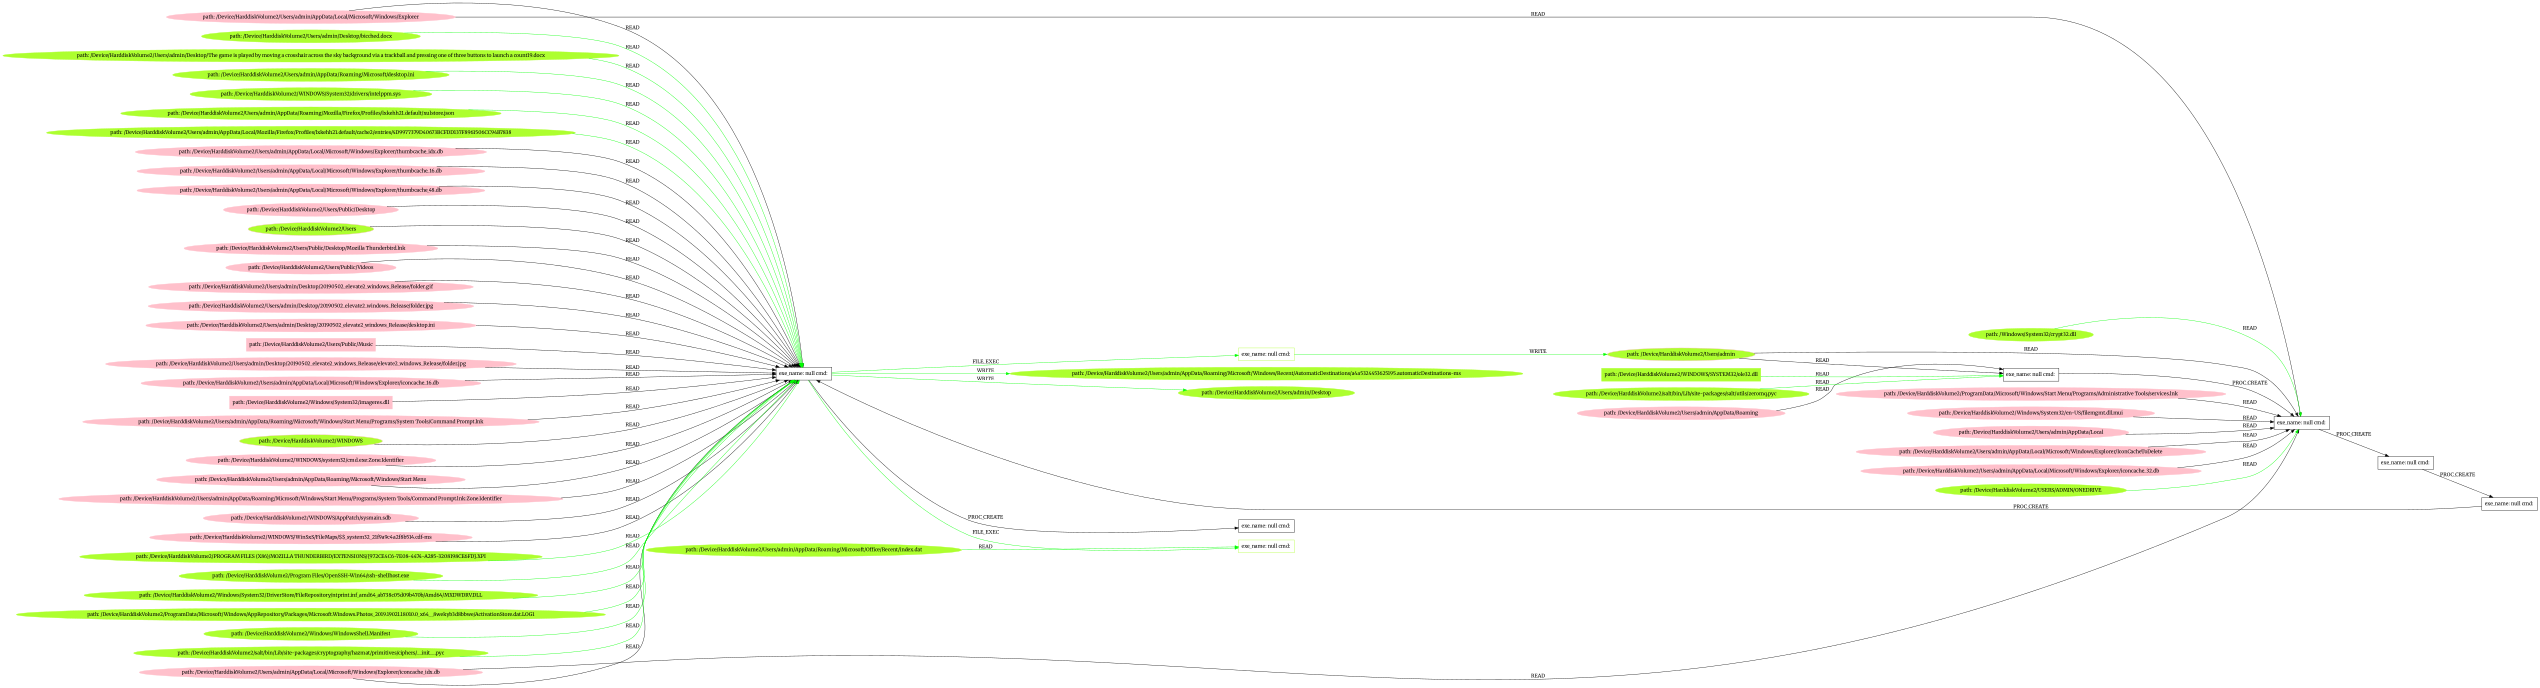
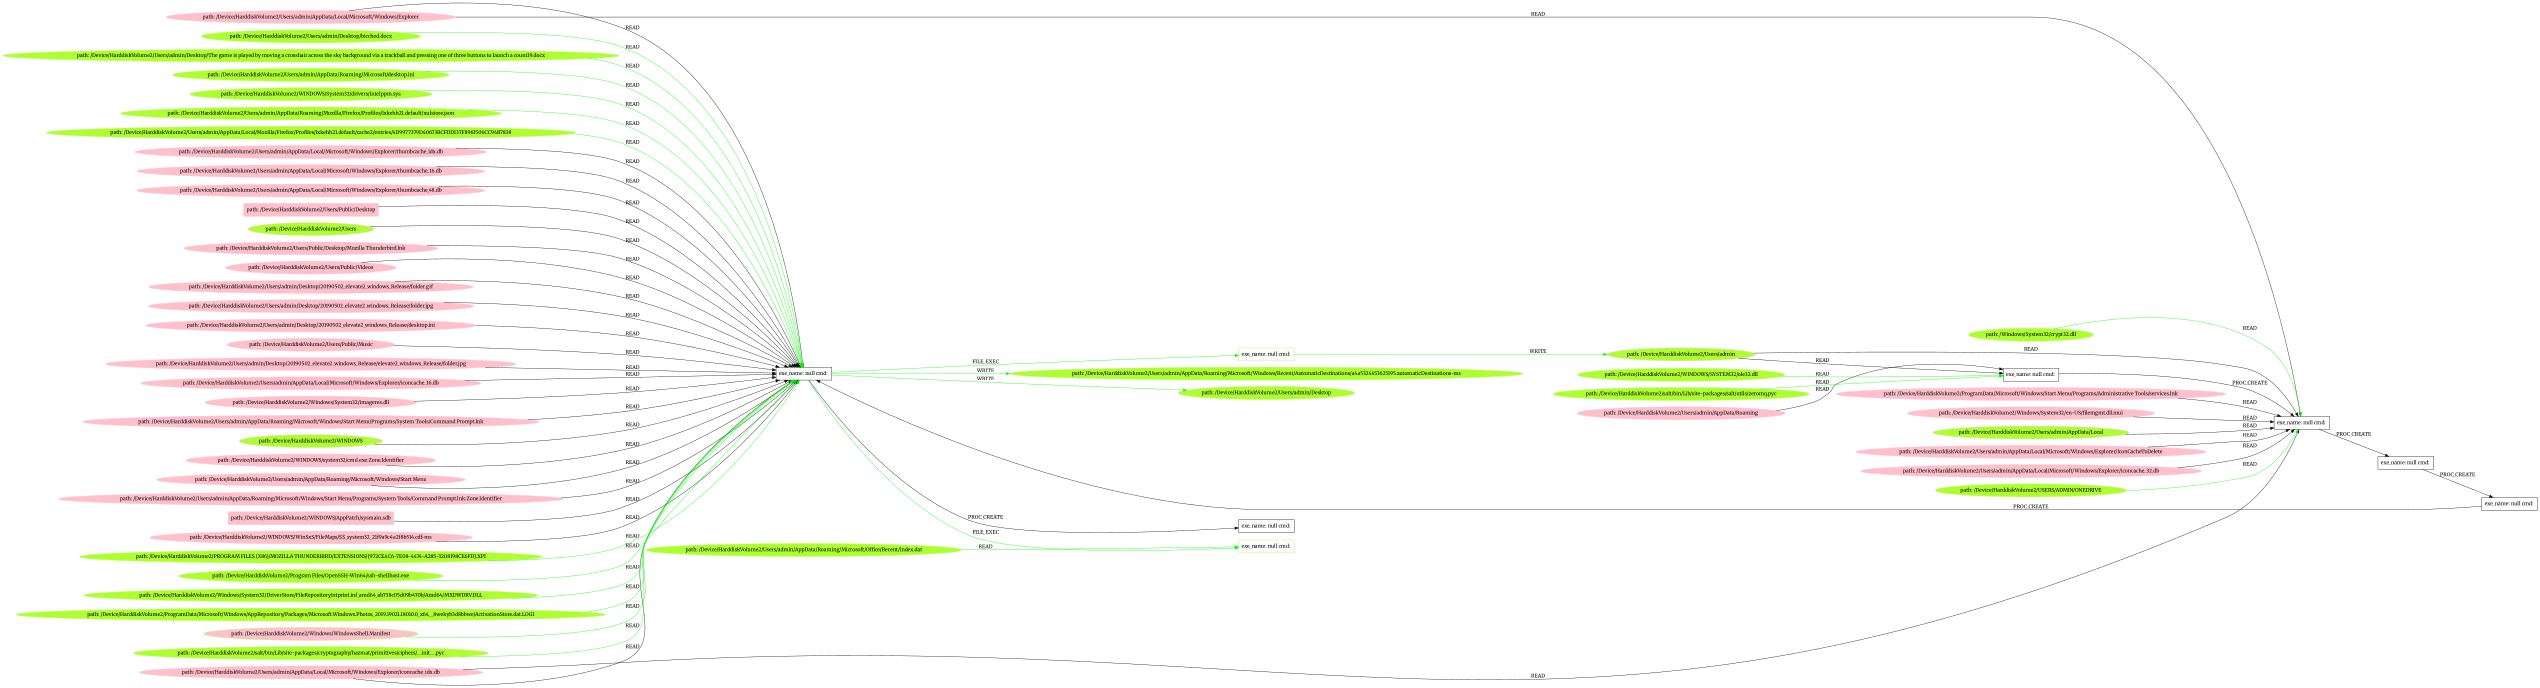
node "path: /Device/HarddiskVolume2/Users/Public/Desktop": shape ellipse -> box
node "path: /Device/HarddiskVolume2/Users/Public/Music": shape box -> ellipse
node "path: /Device/HarddiskVolume2/WINDOWS/SYSTEM32/ole32.dll": shape box -> ellipse
node "path: /Device/HarddiskVolume2/Windows/System32/imageres.dll": shape box -> ellipse
node "path: /Device/HarddiskVolume2/Users/admin/AppData/Local": fillcolor pink -> greenyellow
node "path: /Device/HarddiskVolume2/WINDOWS/AppPatch/sysmain.sdb": shape ellipse -> box
node "path: /Device/HarddiskVolume2/Windows/WindowsShell.Manifest": fillcolor greenyellow -> pink
